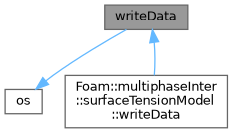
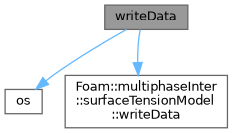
edge "Foam::multiphaseInter ::surfaceTensionModel ::writeData" -> "writeData": reversed
